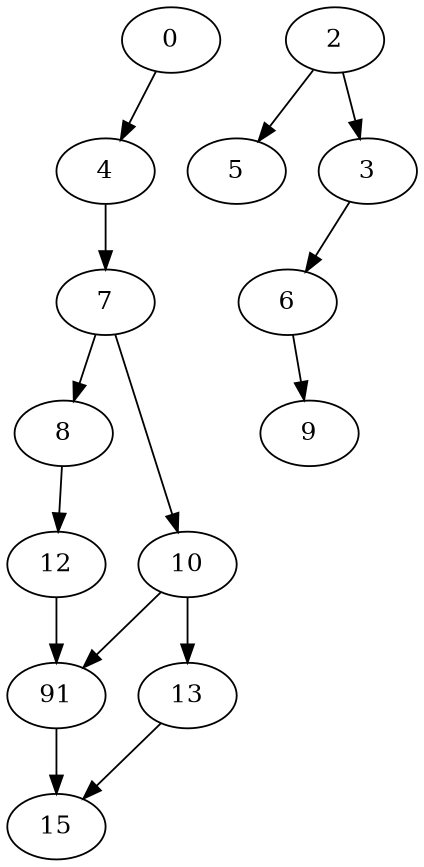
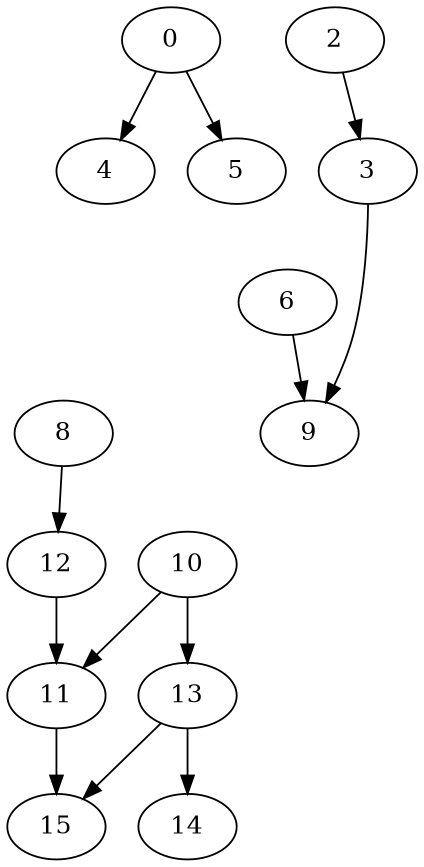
edge "2" -> "5": now "0" -> "5"
edge "3" -> "6": now "3" -> "9"
node "7": removed
node "91": label "91" -> "11"
node "14": added
